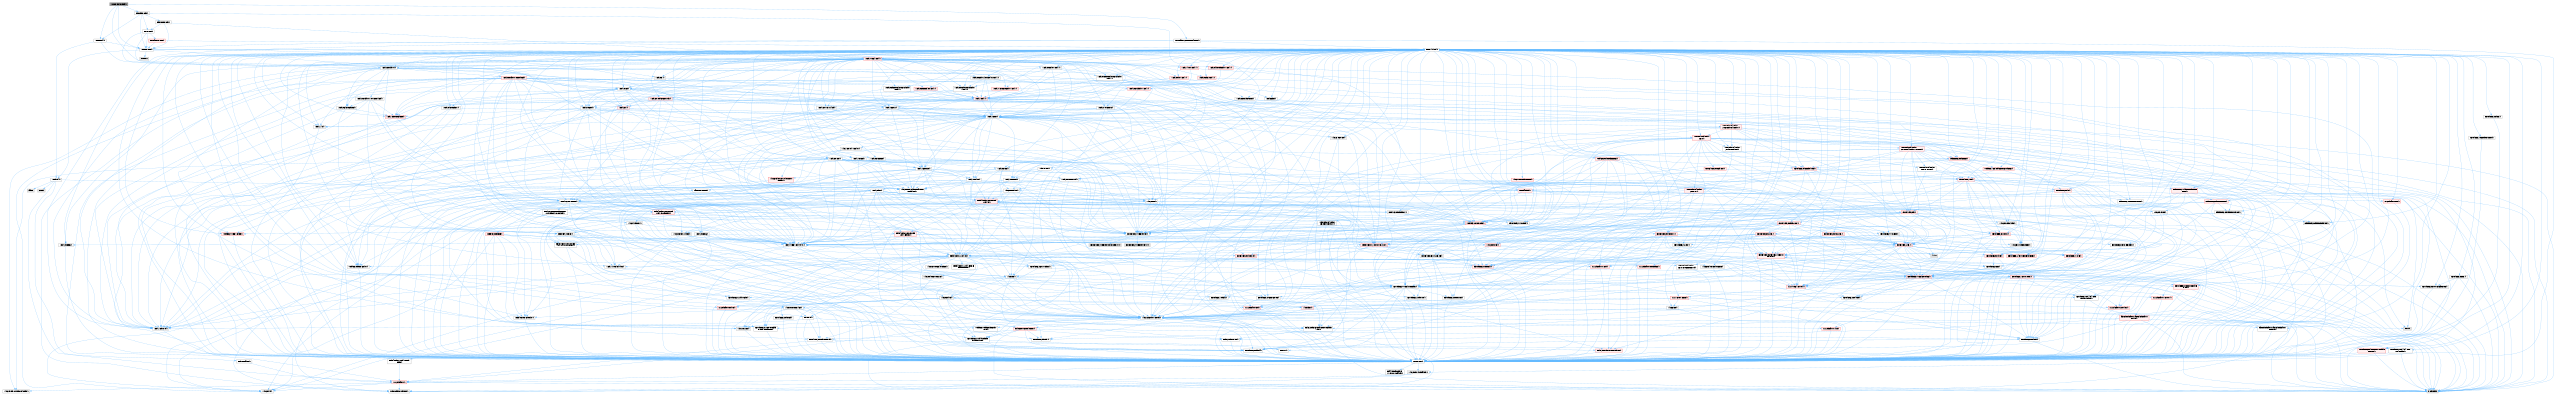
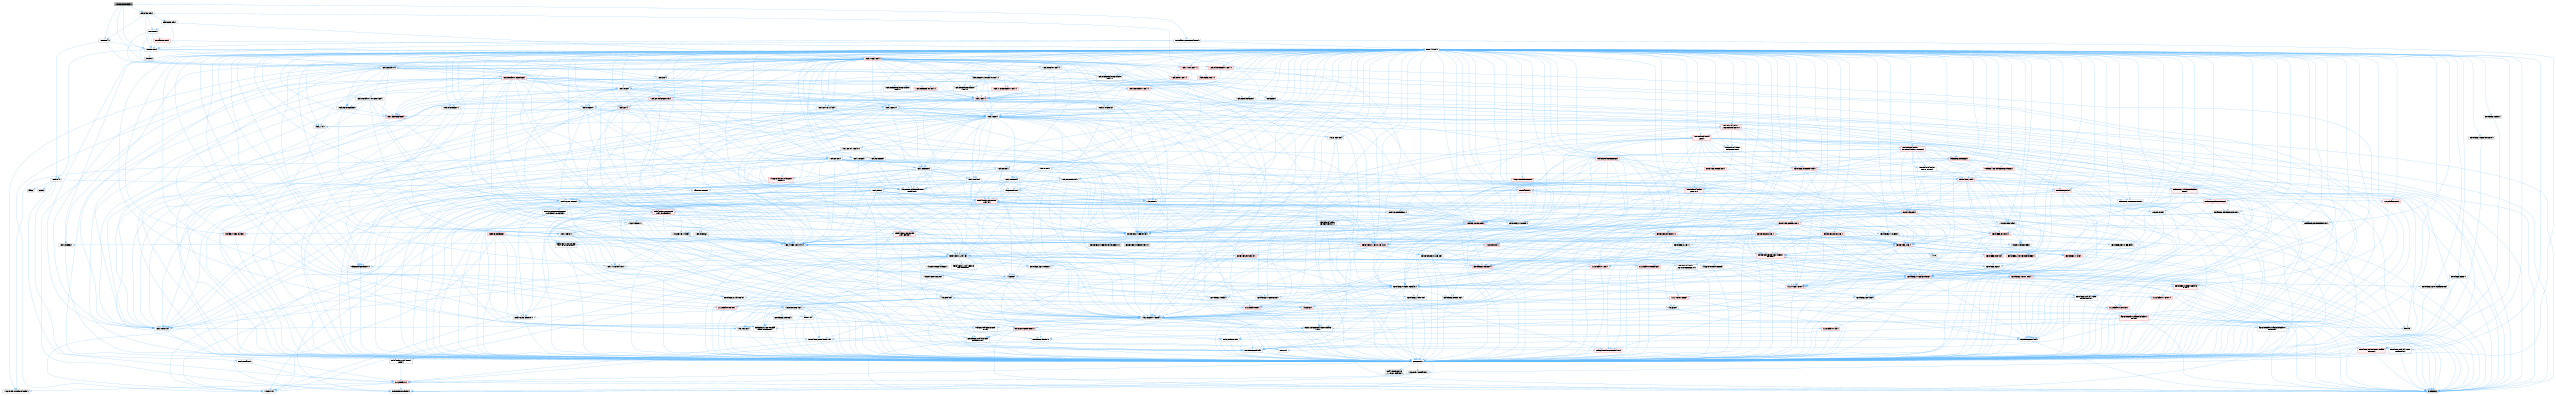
node "EnableIf/Interval.h": label "EnableIf/Interval.h" -> "Math/Interval.h"
node "Templates/IsArrayOrRefOf TypeByPredicate.h": label "Templates/IsArrayOrRefOf TypeByPredicate.h" -> "Delegate/IsArrayOrRefOf TypeByPredicate.h"
